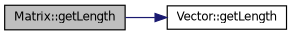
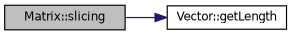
node "Matrix::getLength": label "Matrix::getLength" -> "Matrix::slicing"
